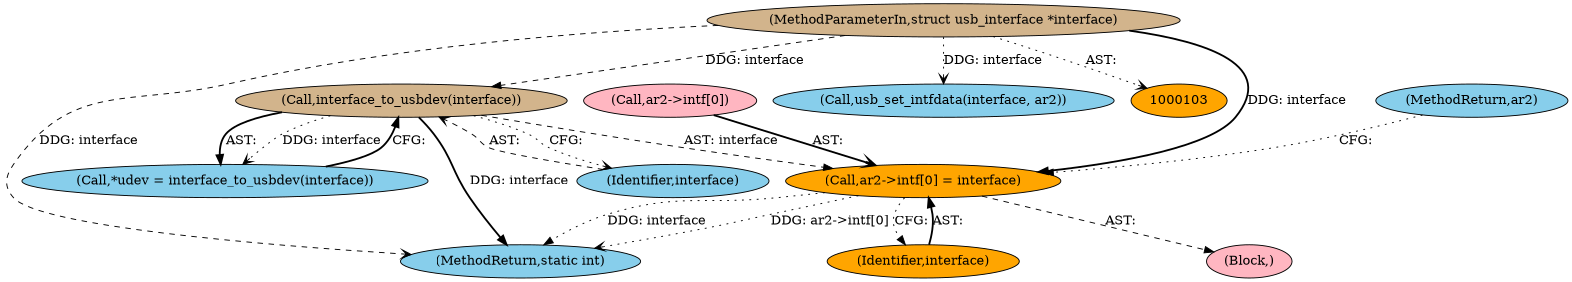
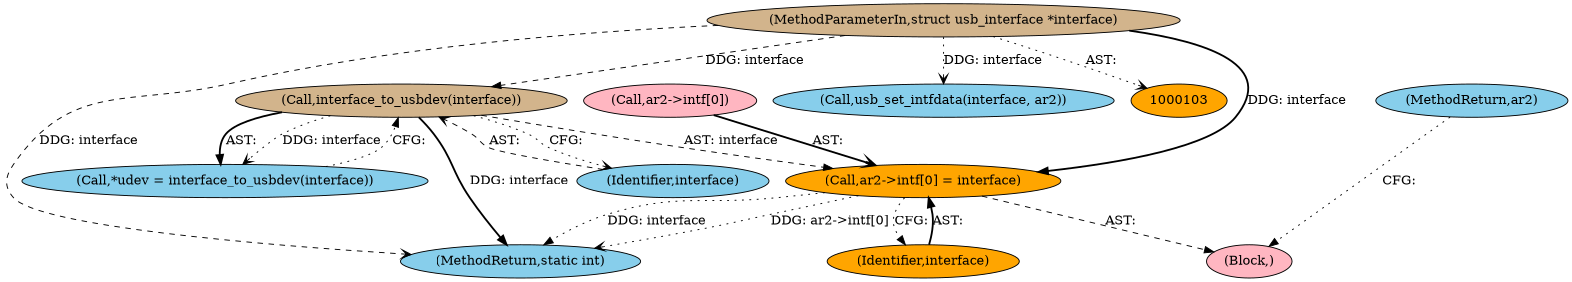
edge "(MethodReturn,ar2)" -> "(Call,ar2->intf[0] = interface)": now "(MethodReturn,ar2)" -> "(Block,)"
edge "(Call,*udev = interface_to_usbdev(interface))" -> "(Call,interface_to_usbdev(interface))": style bold -> dotted
